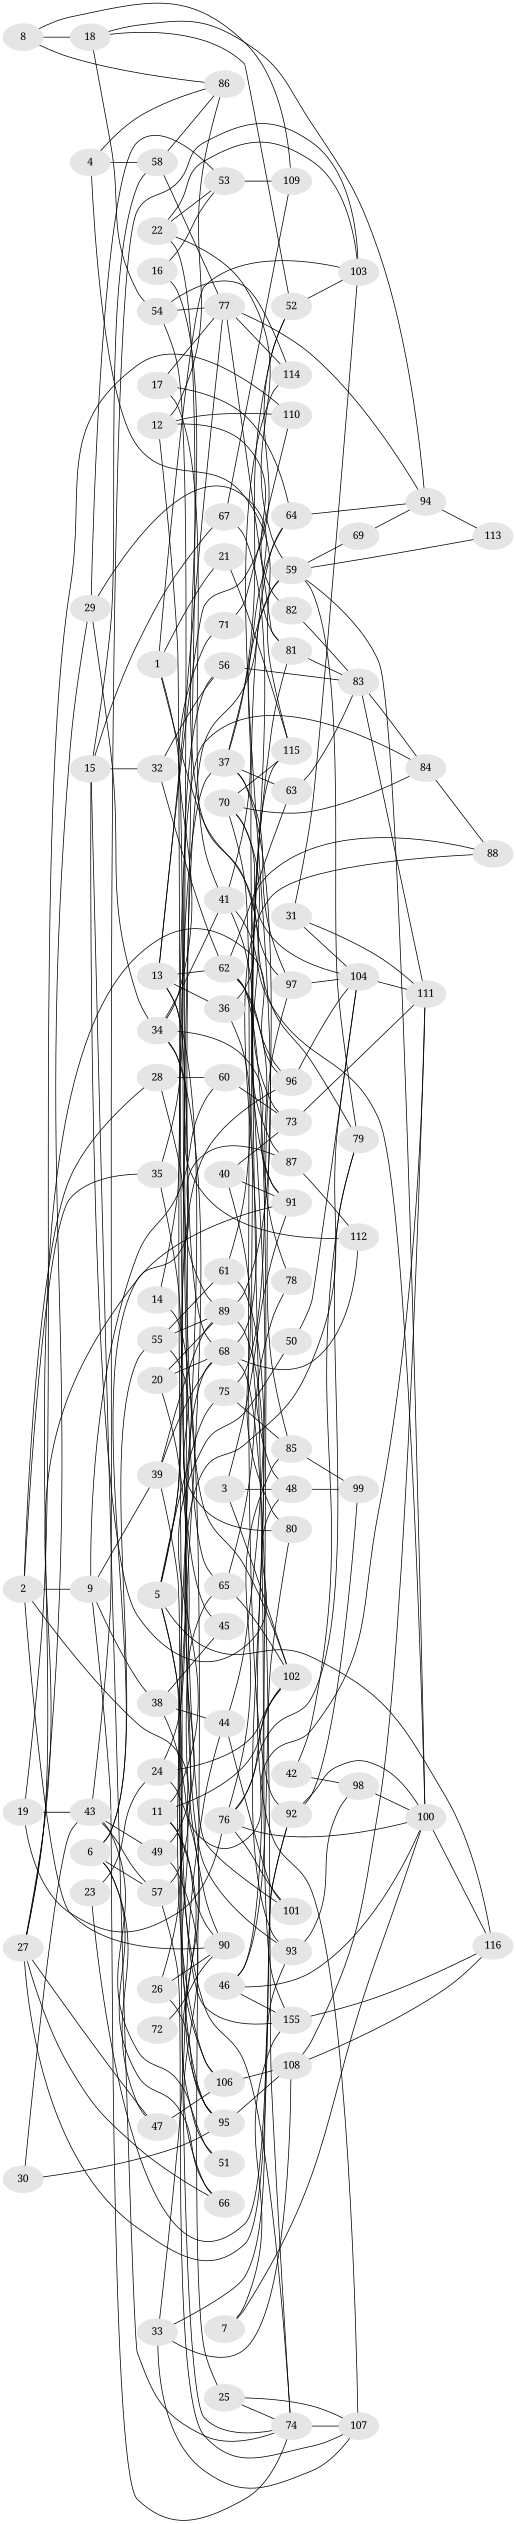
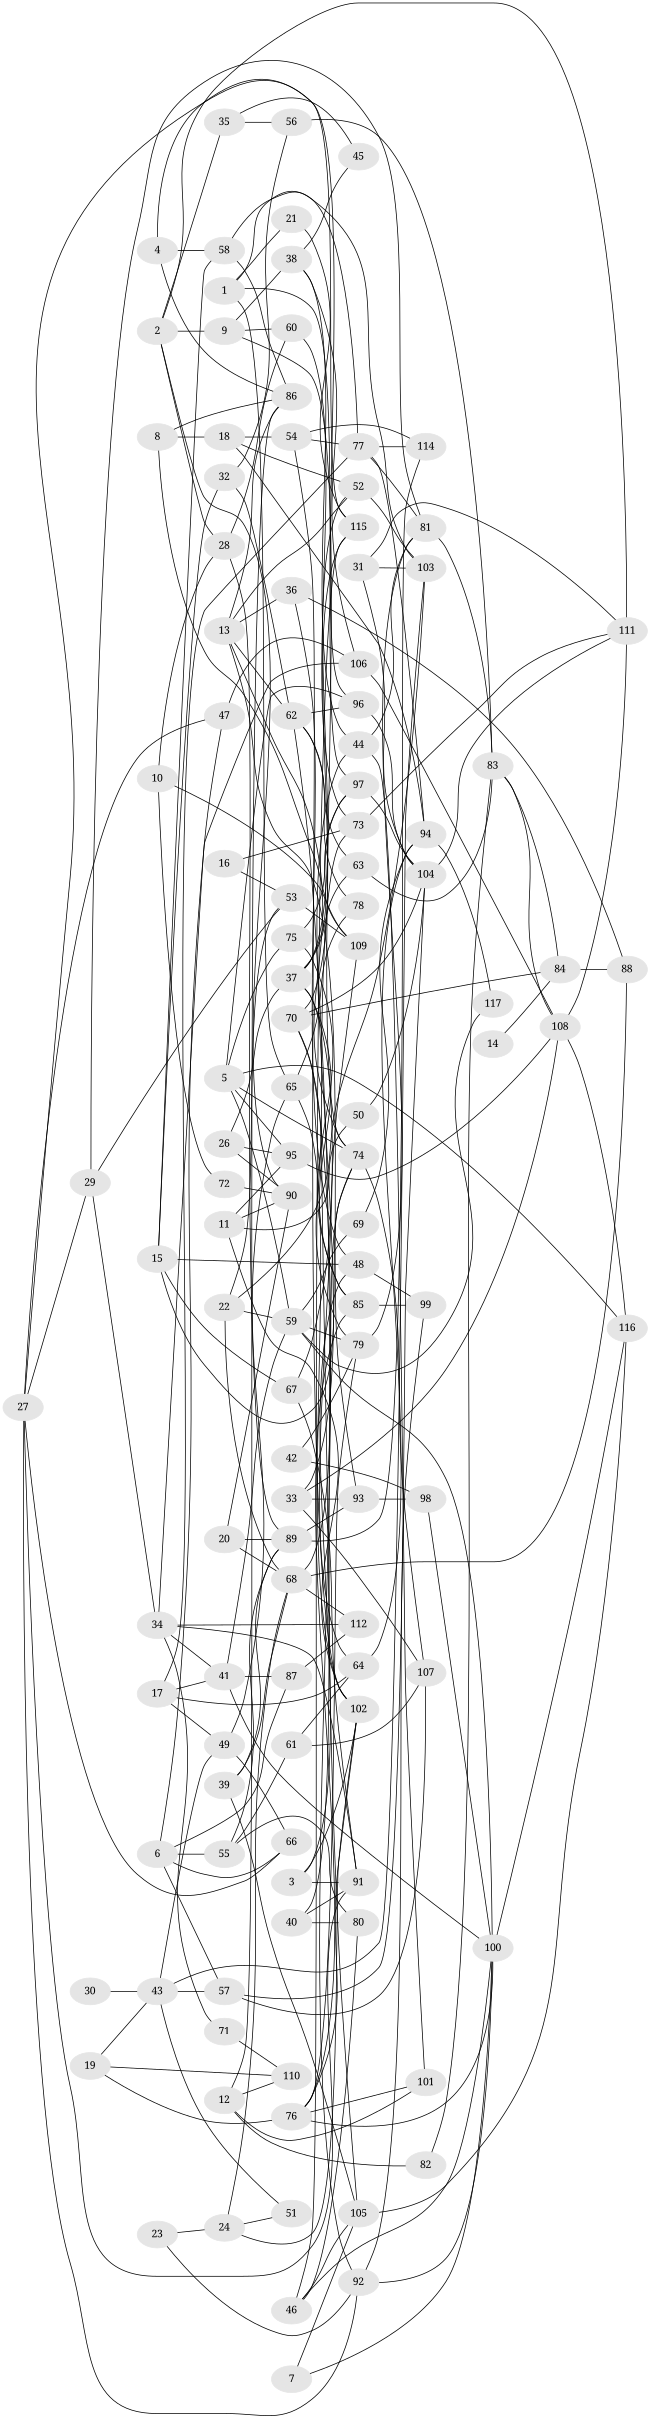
edge "77" -- "13": now "86" -- "13"
node "113": label "113" -> "117"
node "10": added
edge "83" -- "111": now "83" -- "108"
edge "81" -- "79": added
edge "39" -- "9": removed
edge "17" -- "49": added
node "155": label "155" -> "105"
edge "95" -- "30": removed
node "25": removed
